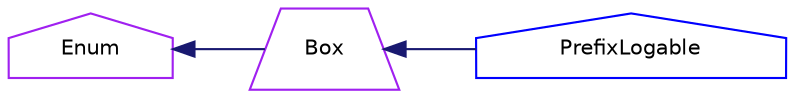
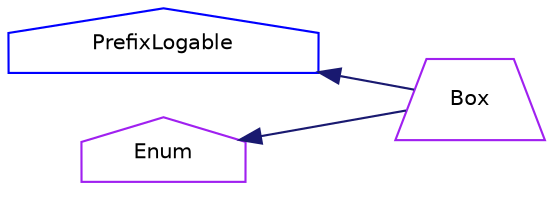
edge "PrefixLogable" -> "Box": reversed
